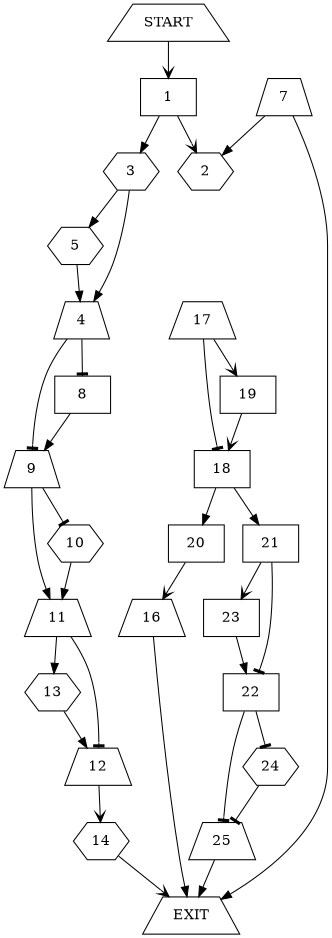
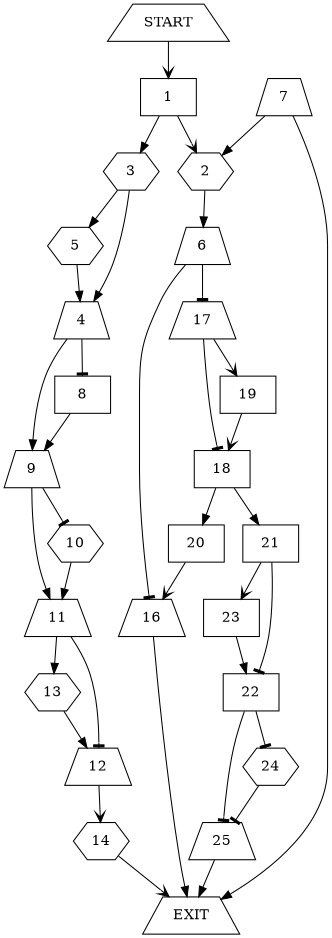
node "6": added
edge "4" -> "9": arrowhead tee -> normal
